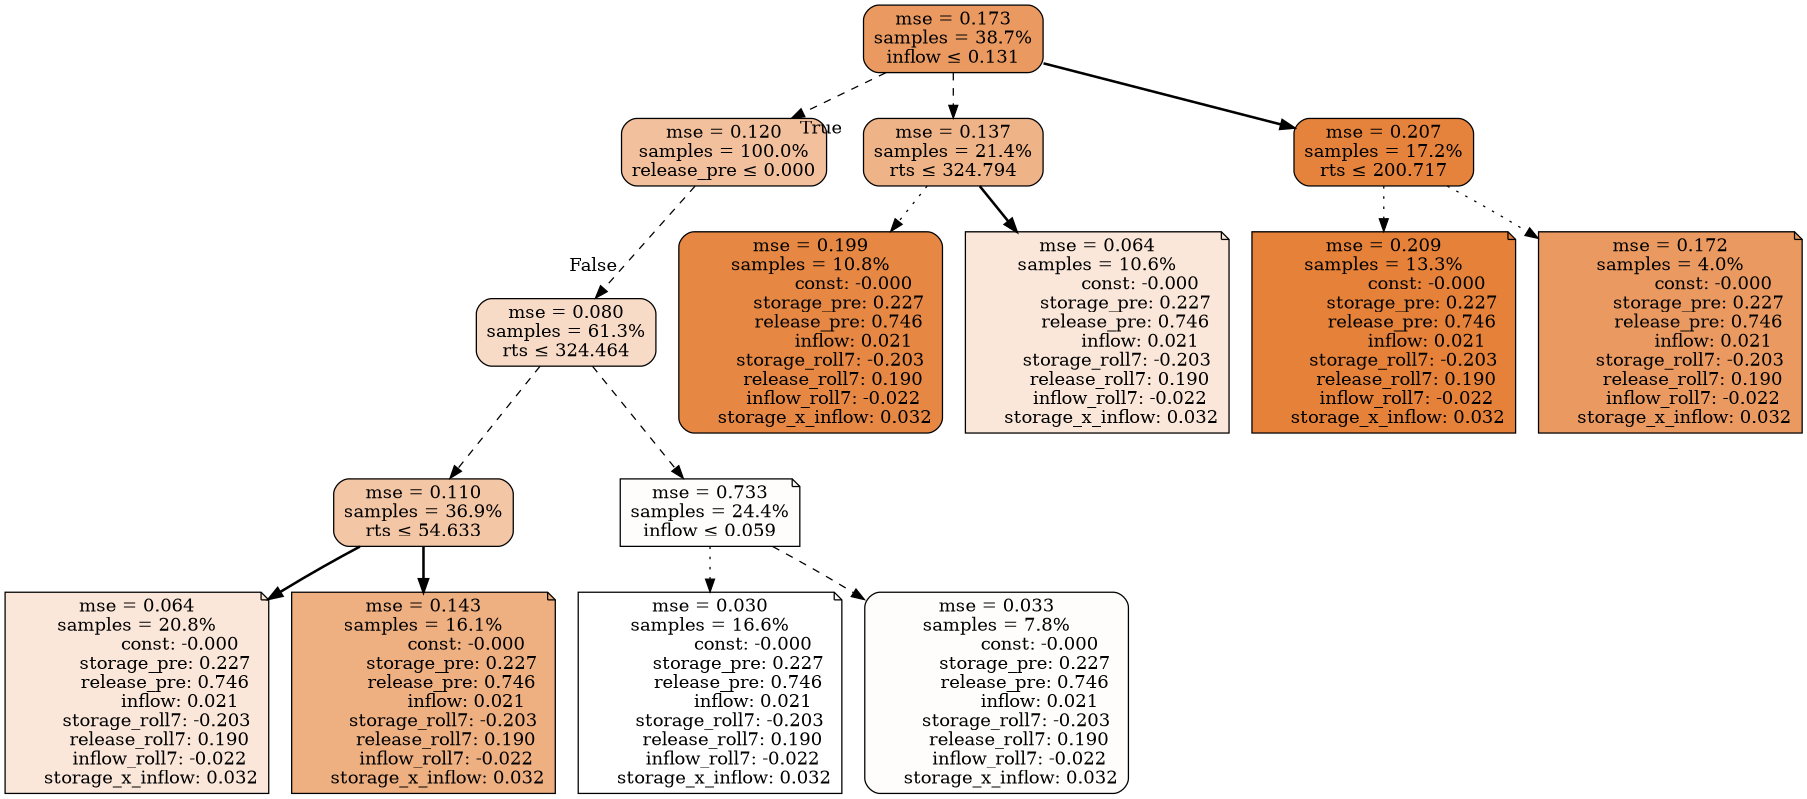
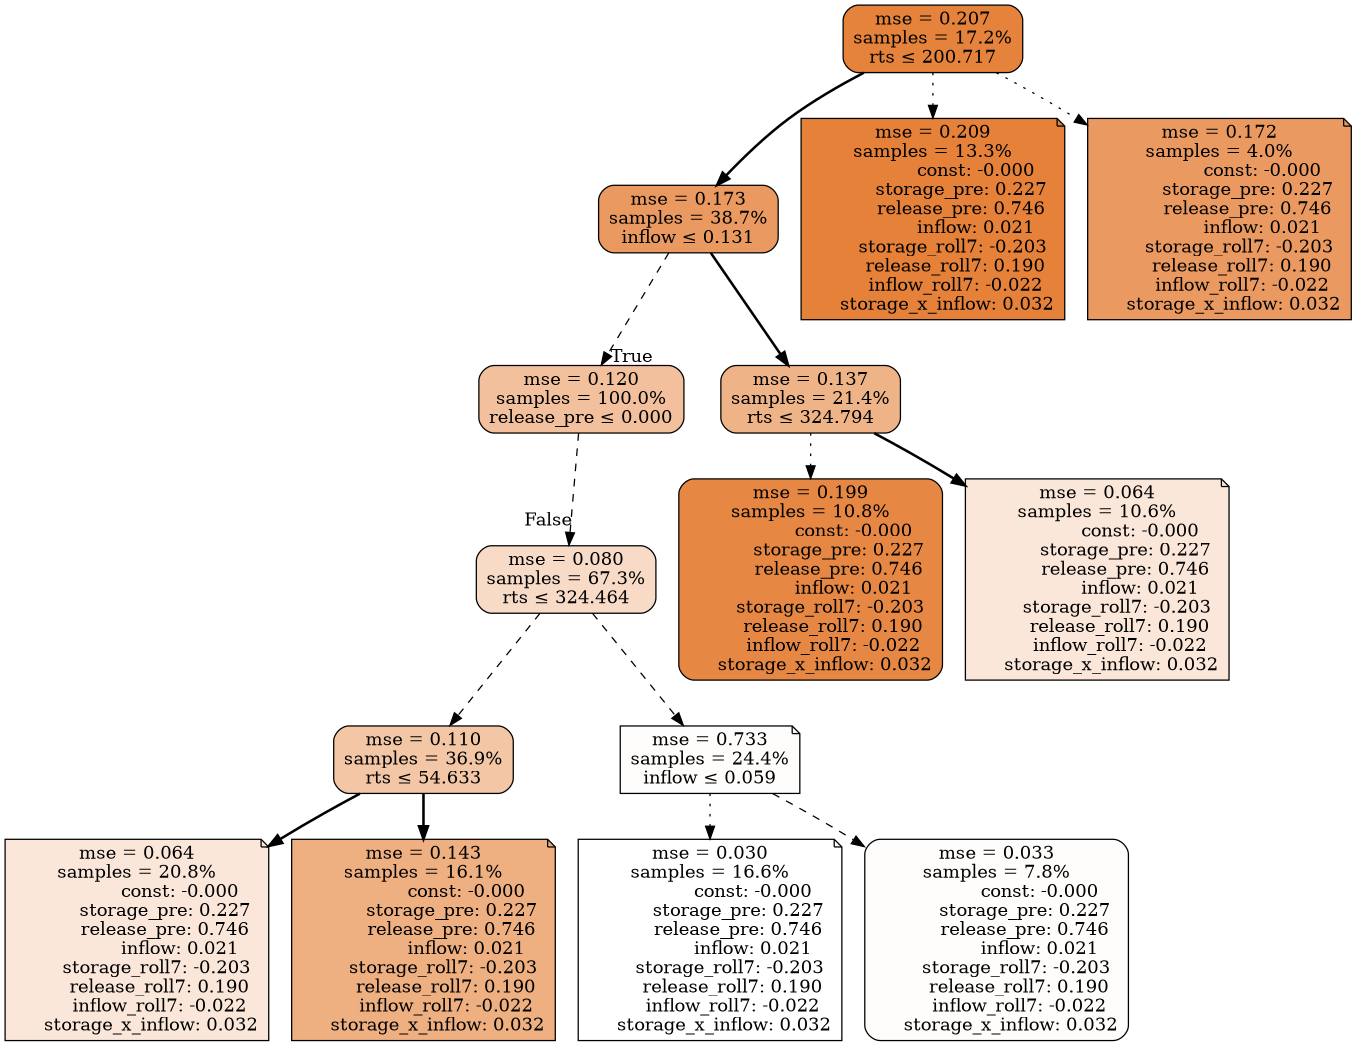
edge "mse = 0.173 samples = 38.7% inflow ≤ 0.131" -> "mse = 0.137 samples = 21.4% rts ≤ 324.794": style dashed -> bold
edge "mse = 0.173 samples = 38.7% inflow ≤ 0.131" -> "mse = 0.207 samples = 17.2% rts ≤ 200.717": reversed
node "mse = 0.080 samples = 61.3% rts ≤ 324.464": label "mse = 0.080 samples = 61.3% rts ≤ 324.464" -> "mse = 0.080 samples = 67.3% rts ≤ 324.464"
